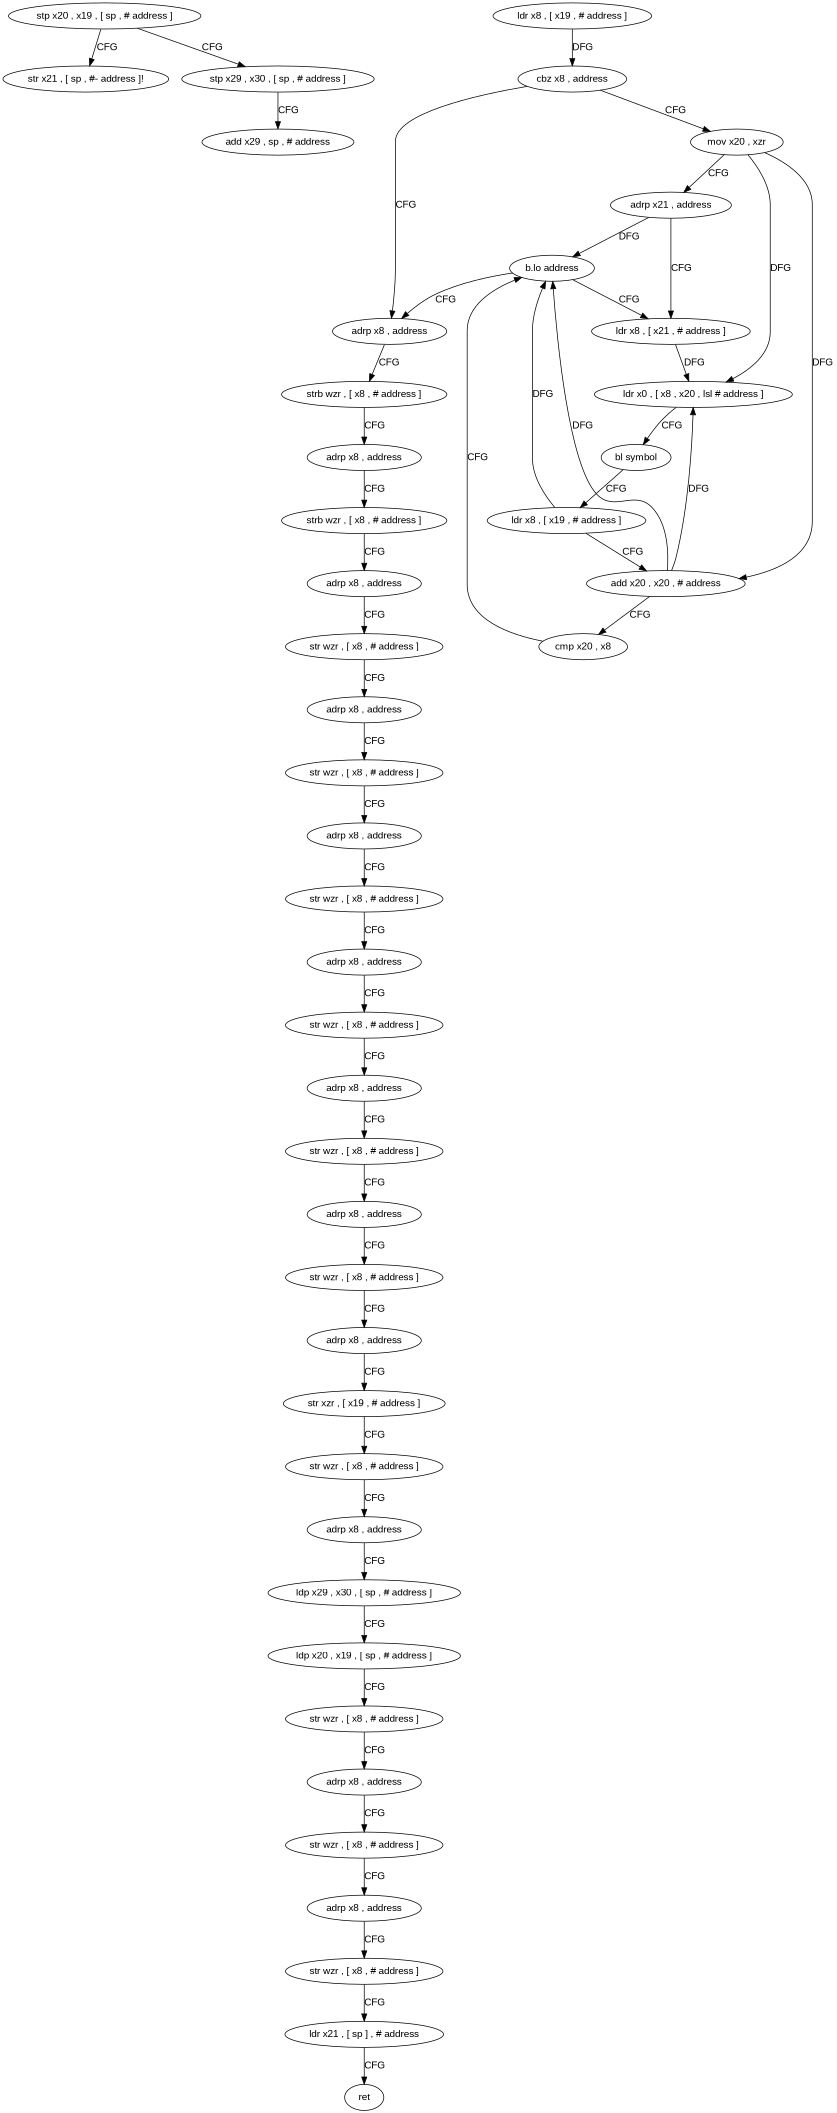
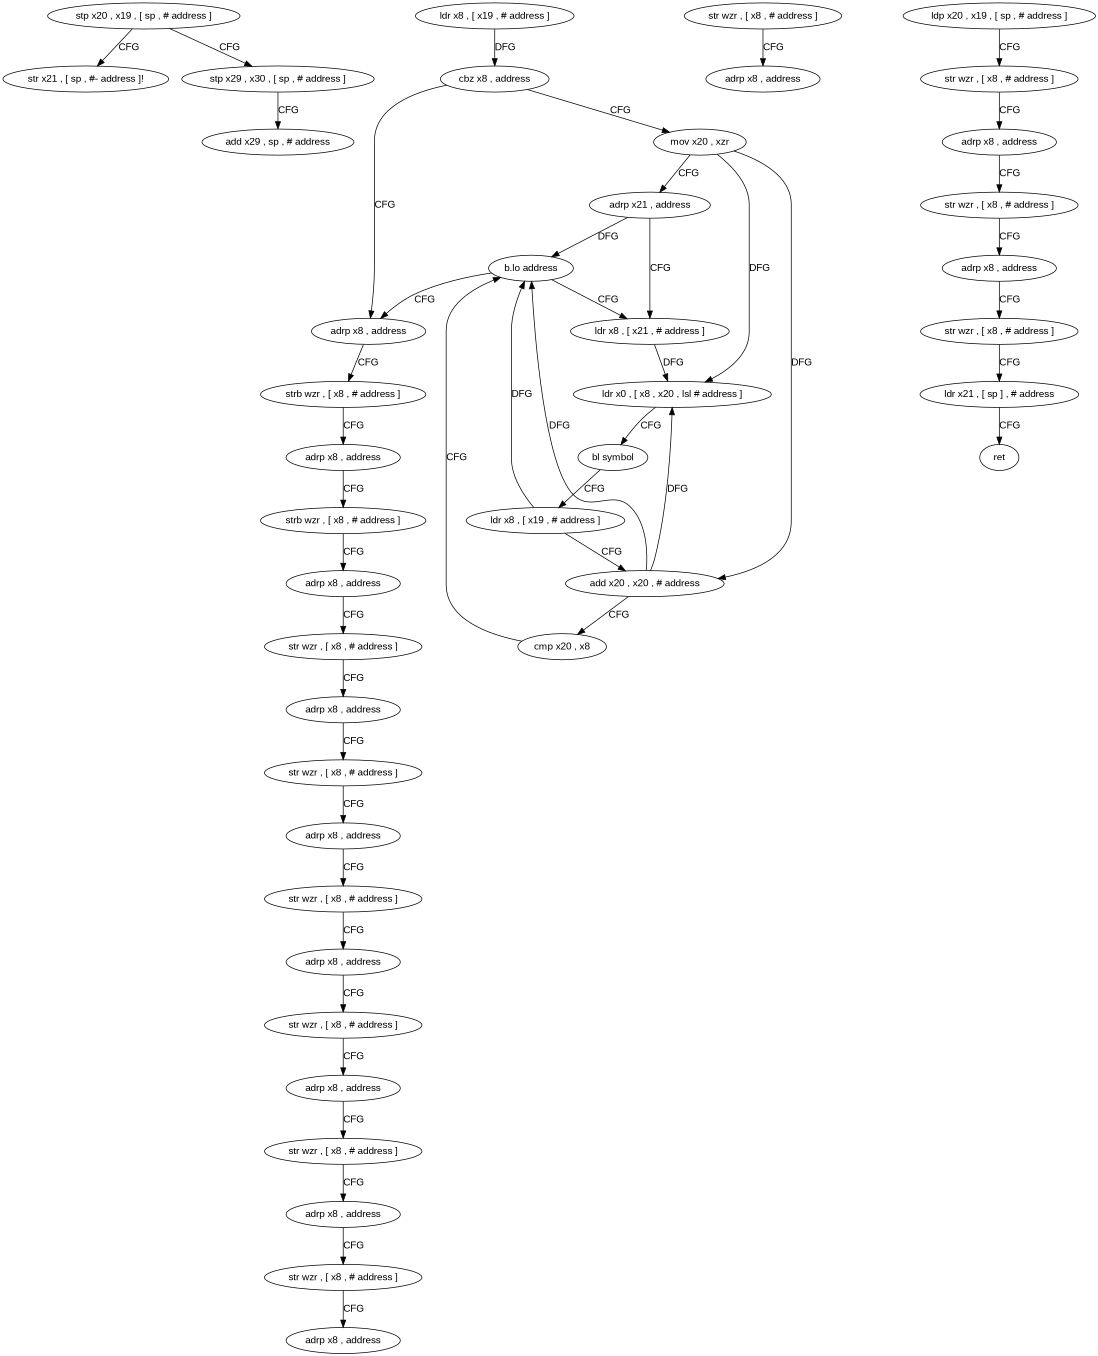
node "str xzr , [ x19 , # address ]": removed
node "ldp x29 , x30 , [ sp , # address ]": removed
